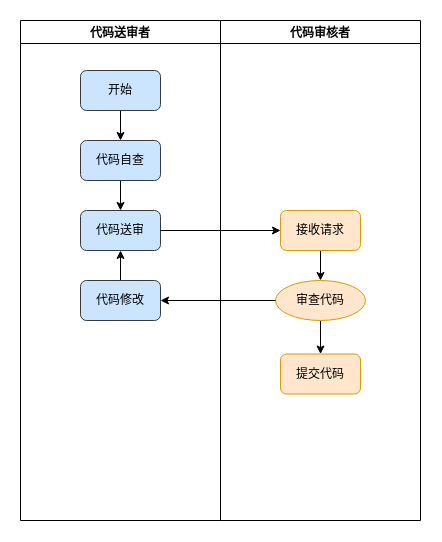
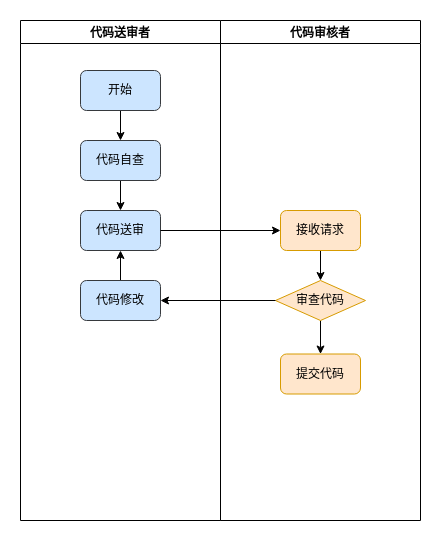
node "审查代码": shape ellipse -> diamond
